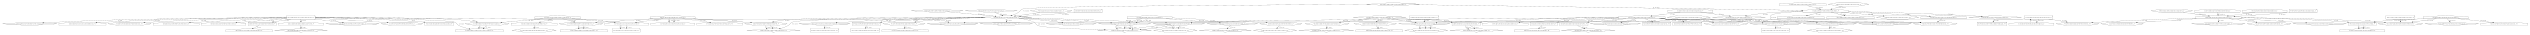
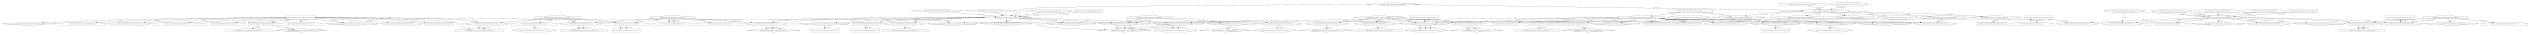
node "'131fa3511afac2e2e50708ac2f5055b3_P'": added
node "'8d5b76144fcee9a305adaecef2cf3aa2_P'": added
edge "'dd321bd08dfbeb050286bba3a69c0ff0_P'" -> "'dd321bd08dfbeb050286bba3a69c0ff0_F3'": now "'48e5e509fc7ec1478de69f059e59bd63_P'" -> "'dd321bd08dfbeb050286bba3a69c0ff0_F3'"
